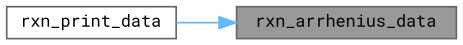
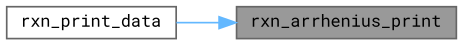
node "rxn_arrhenius_data": label "rxn_arrhenius_data" -> "rxn_arrhenius_print"
